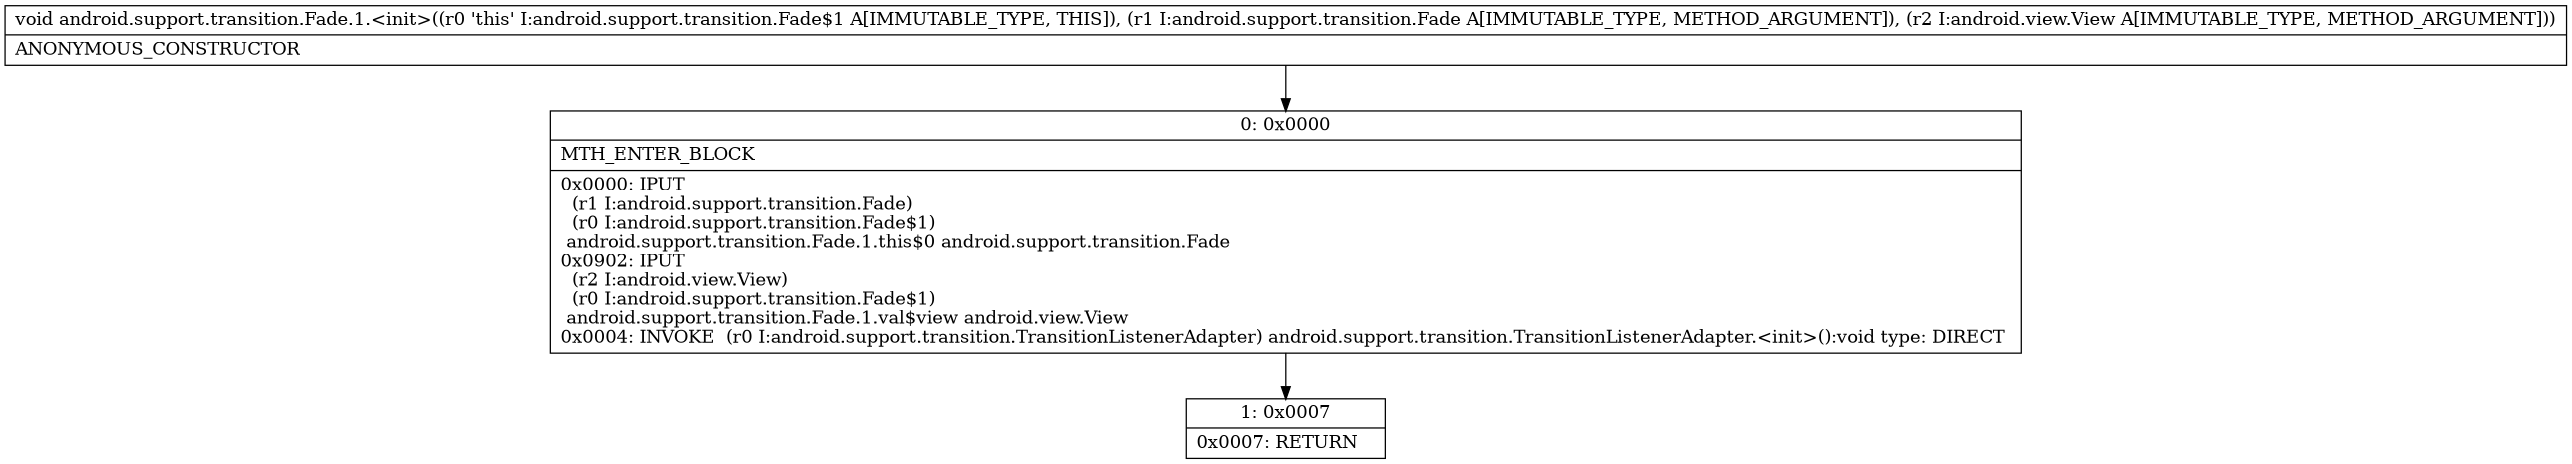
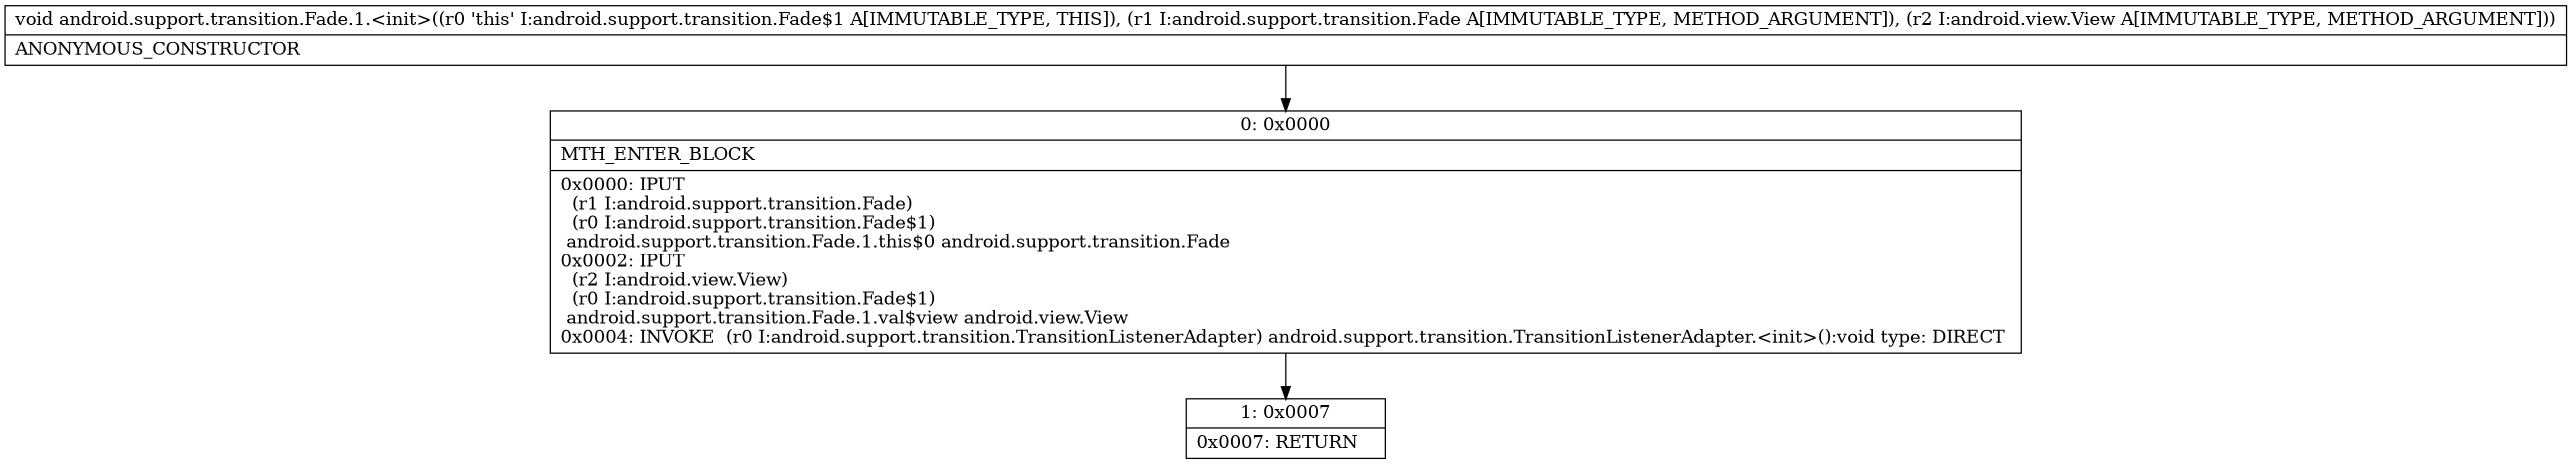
node "0: 0x0000": text "0x0902: IPUT" -> "0x0002: IPUT"
